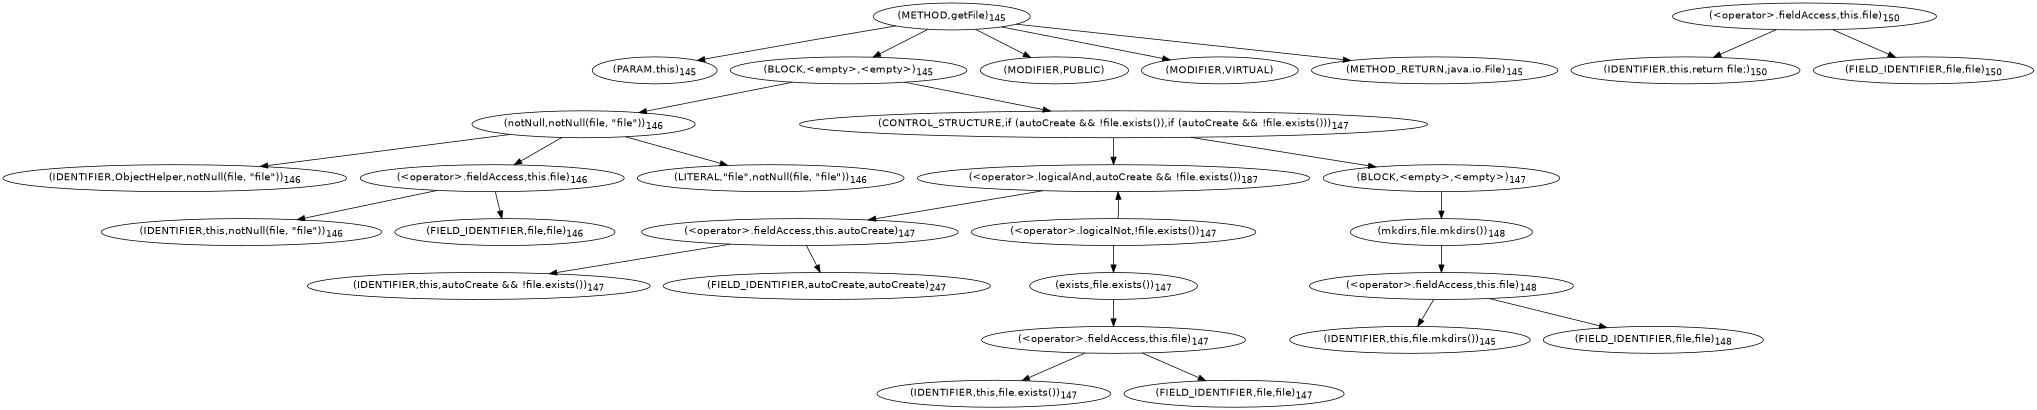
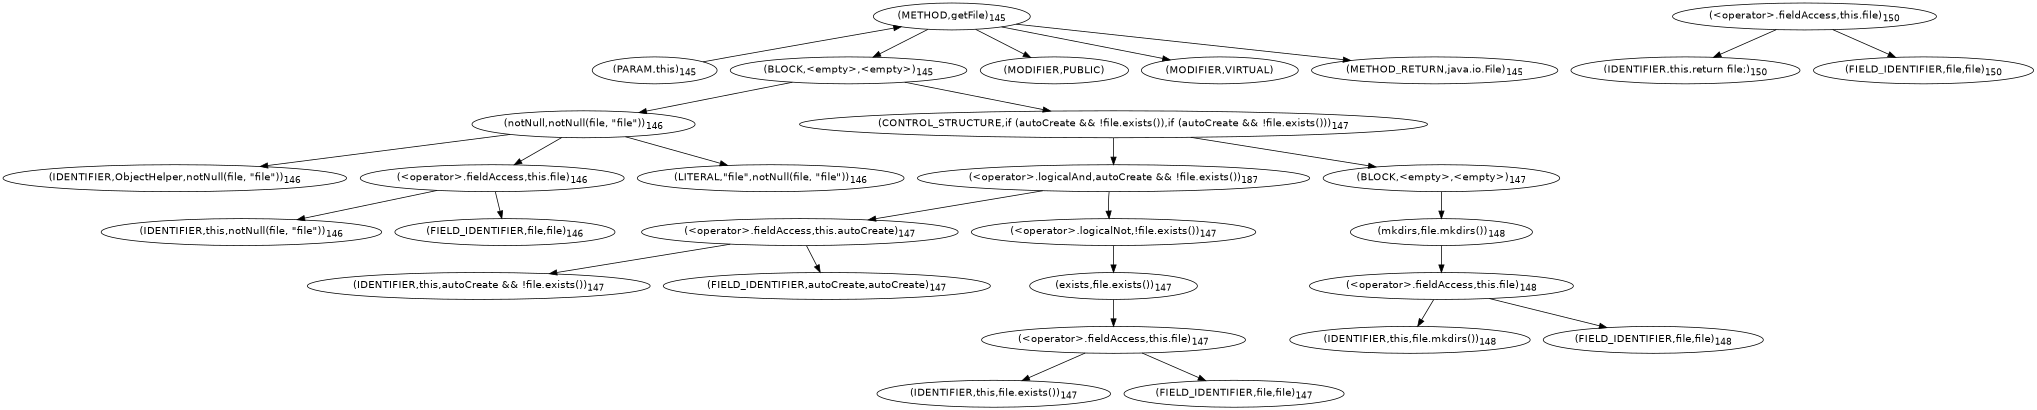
edge "(METHOD,getFile)" -> "(PARAM,this)": reversed
edge "(<operator>.logicalNot,!file.exists())" -> "(<operator>.logicalAnd,autoCreate && !file.exists())": reversed
node "(FIELD_IDENTIFIER,autoCreate,autoCreate)": text "247" -> "147"
node "(IDENTIFIER,this,file.mkdirs())": text "145" -> "148"
